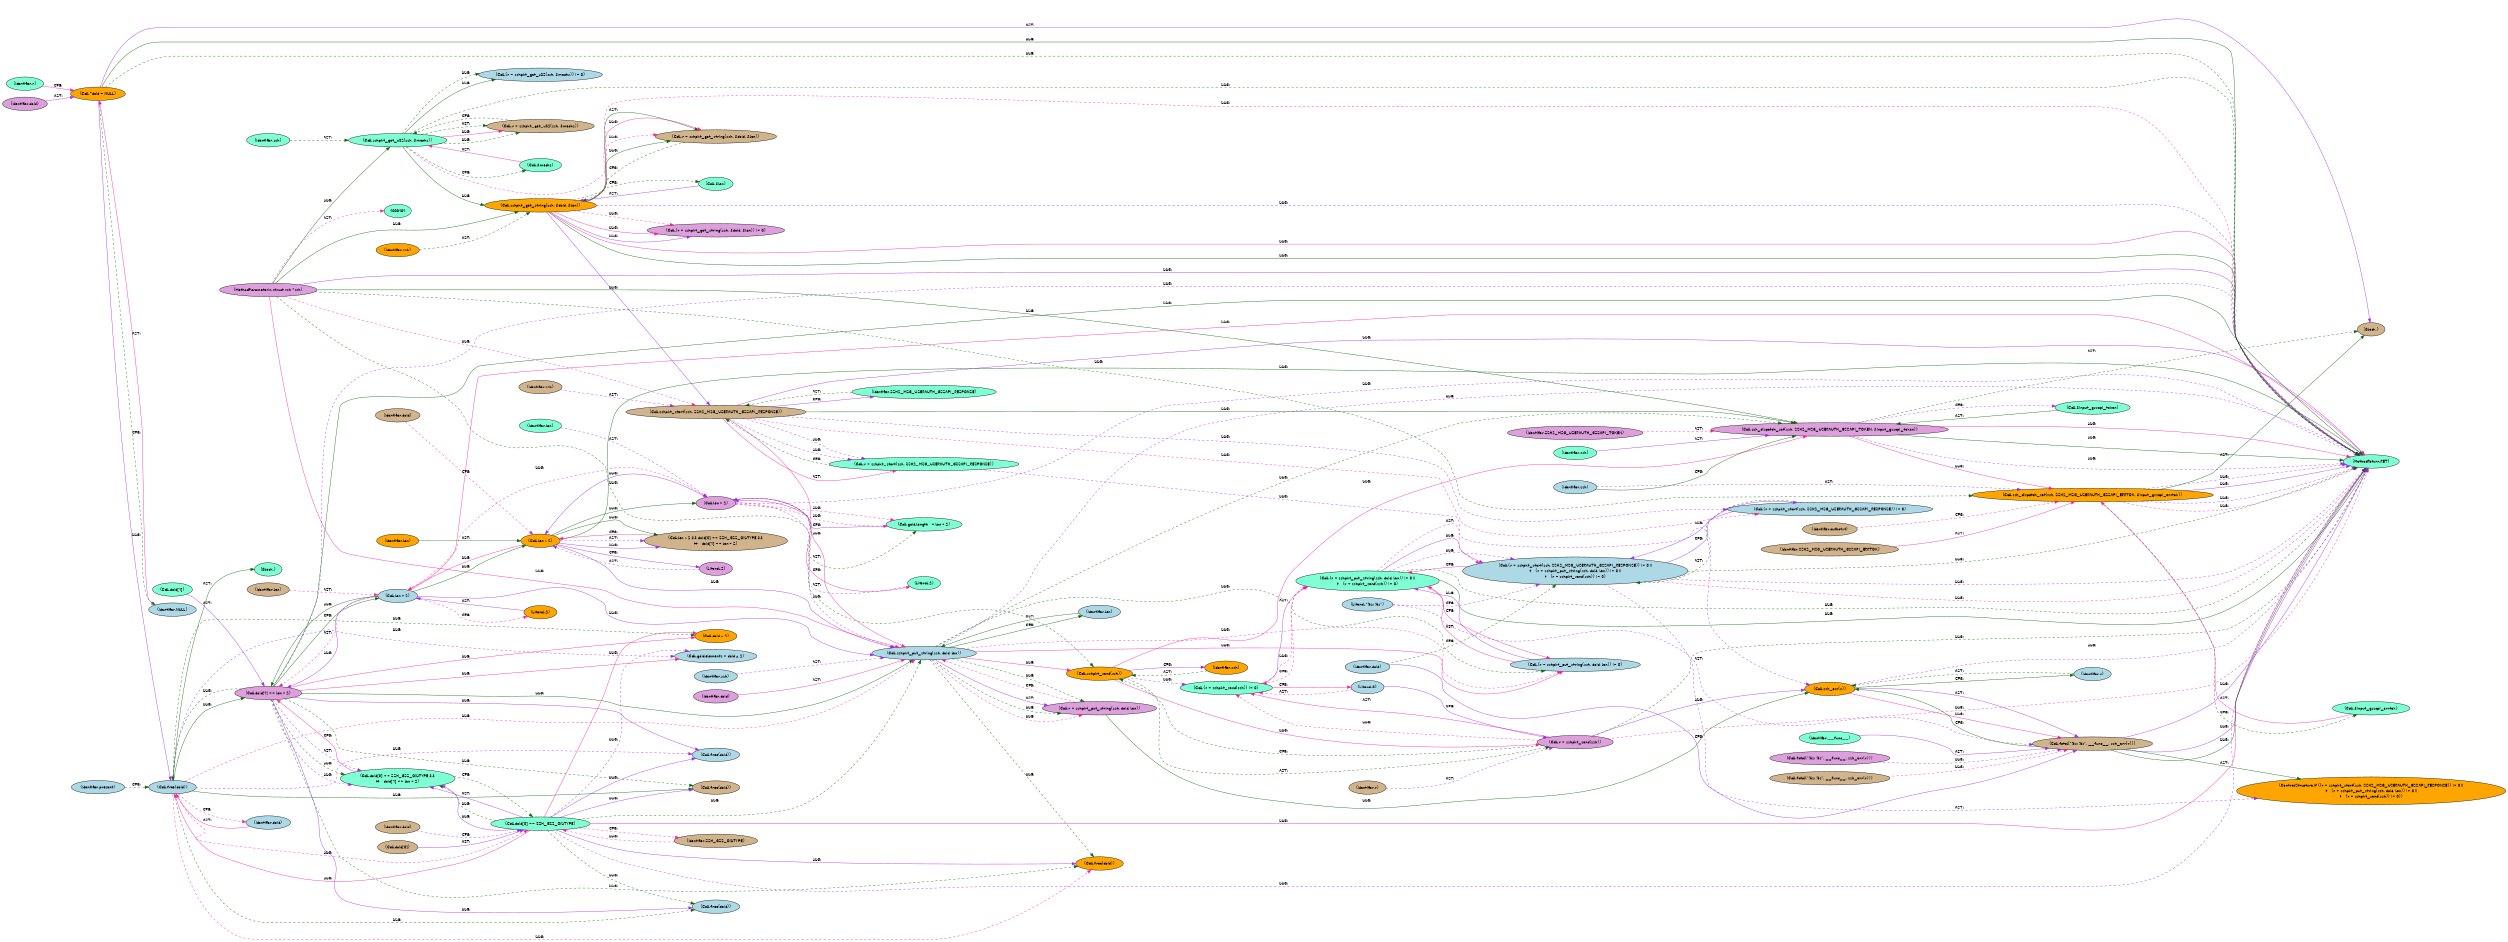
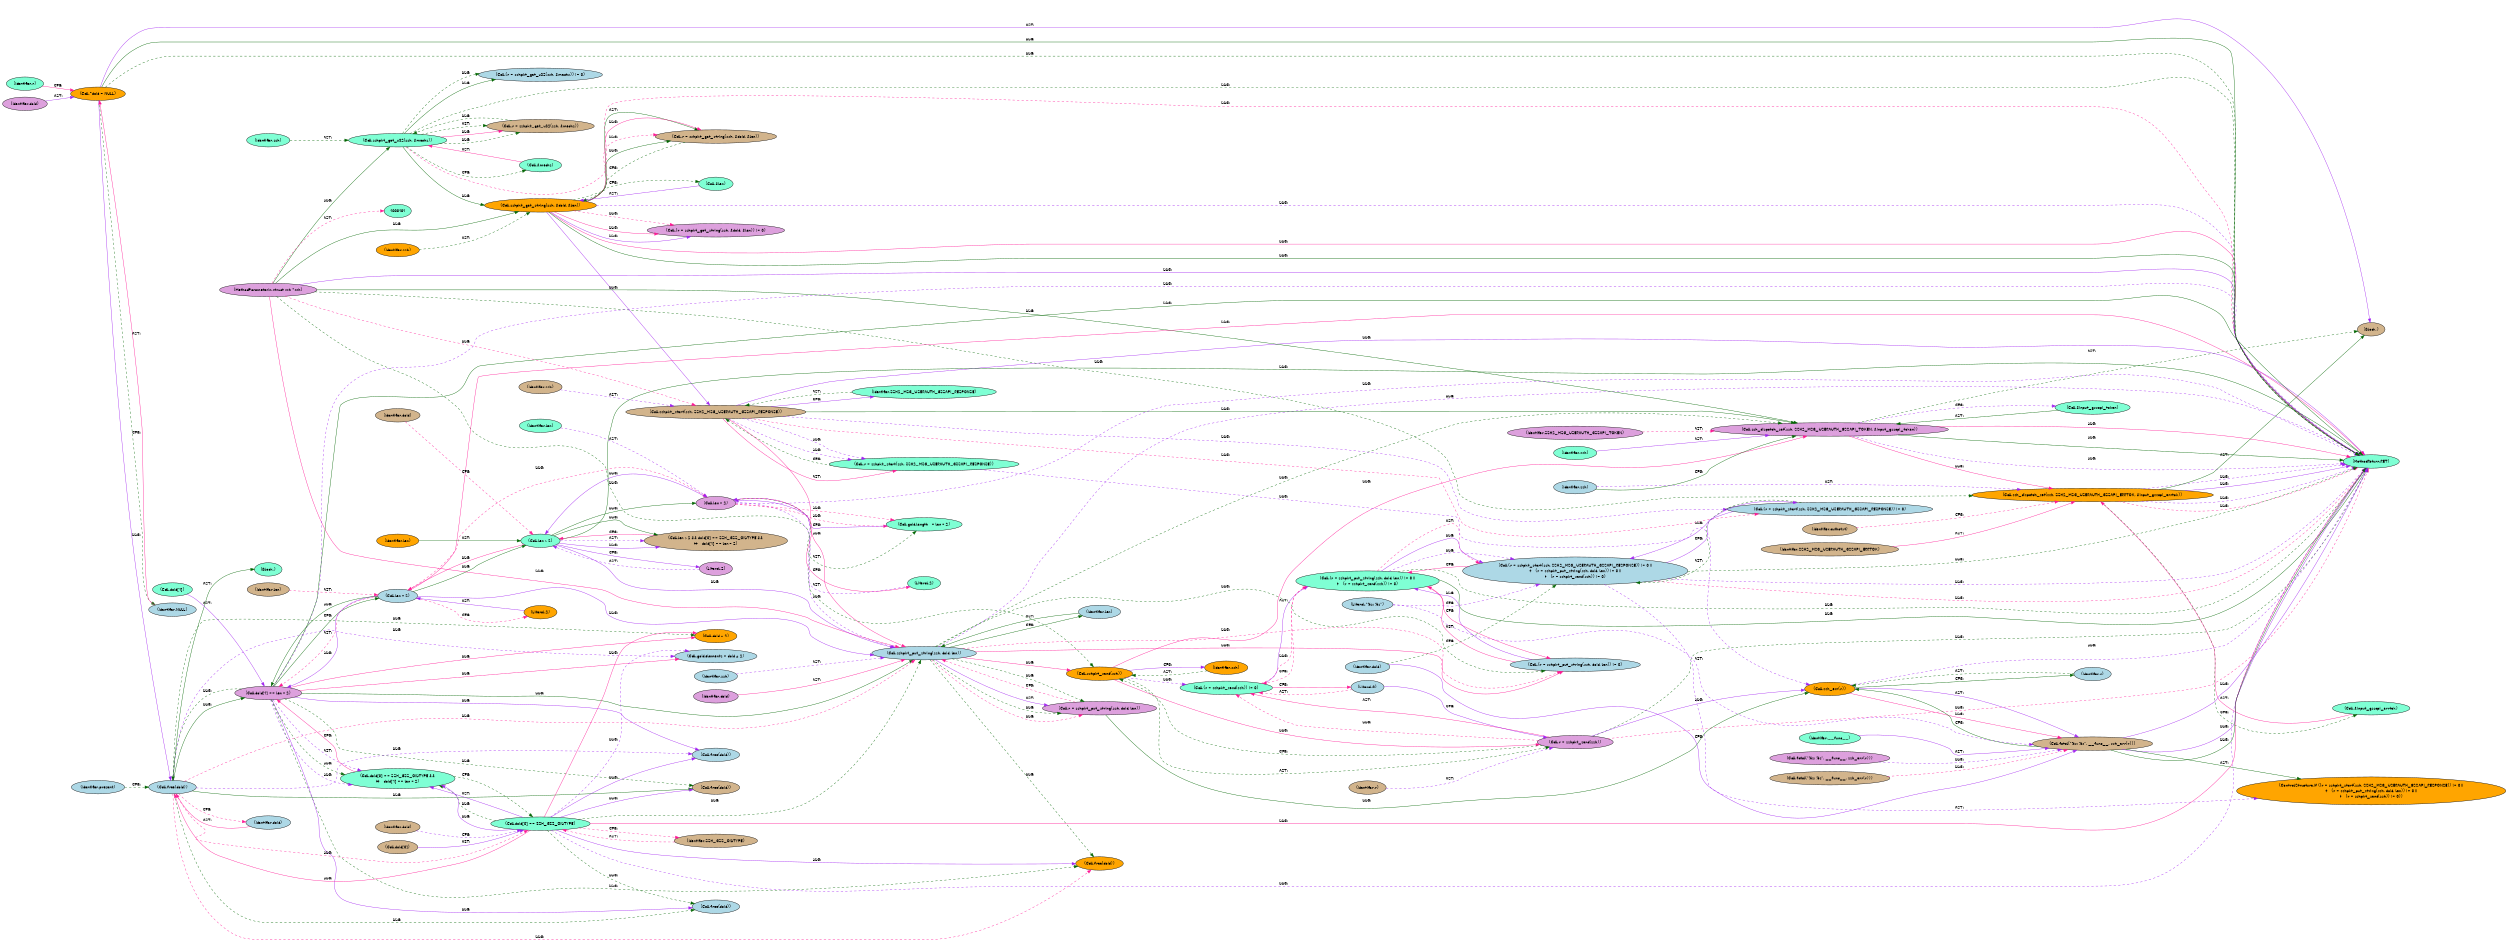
edge "(Call,r = sshpkt_get_u32(ssh, &mechs))" -> "(Call,sshpkt_get_u32(ssh, &mechs))": label "CFG: " -> "DDG: "
node "(Call,len > 2)": fillcolor orange -> aquamarine
edge "(Identifier,SSH_GSS_OIDTYPE)" -> "(Call,doid[0] == SSH_GSS_OIDTYPE)": label "DDG: " -> "AST: "
